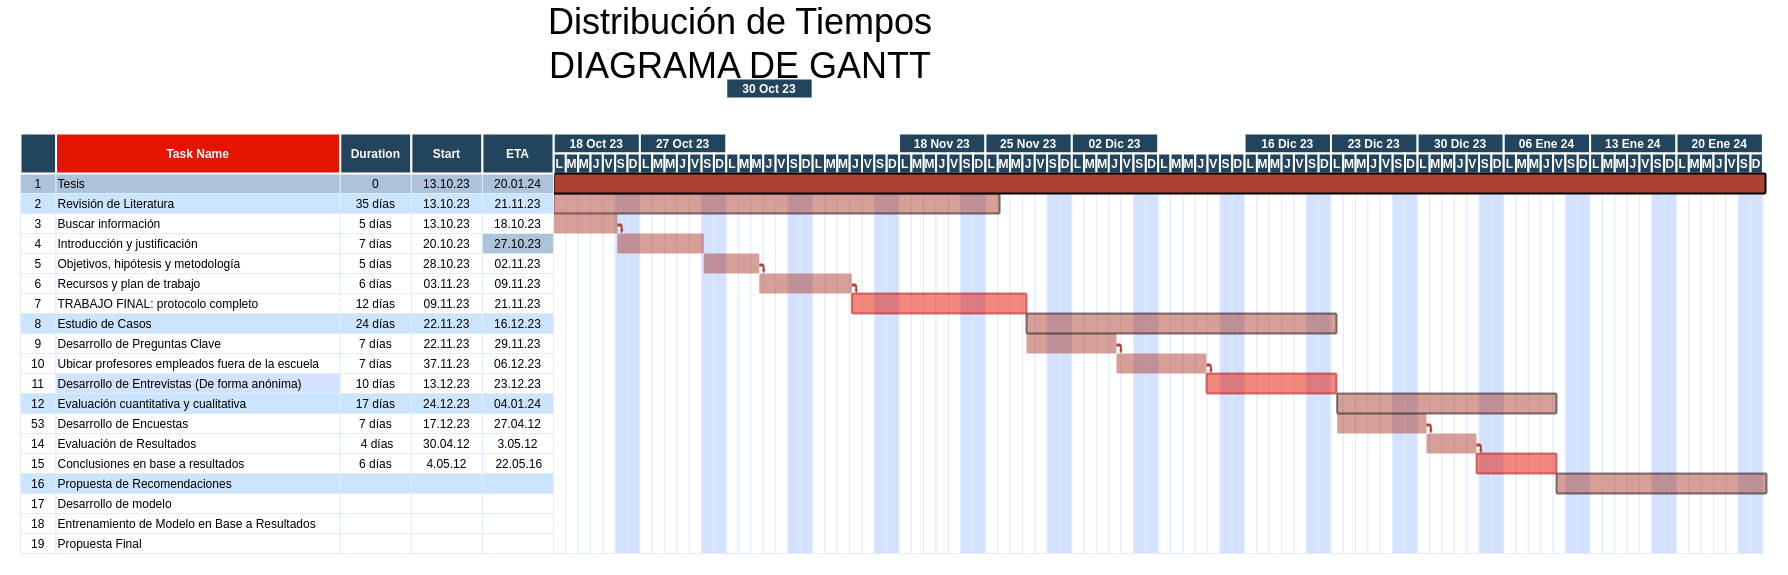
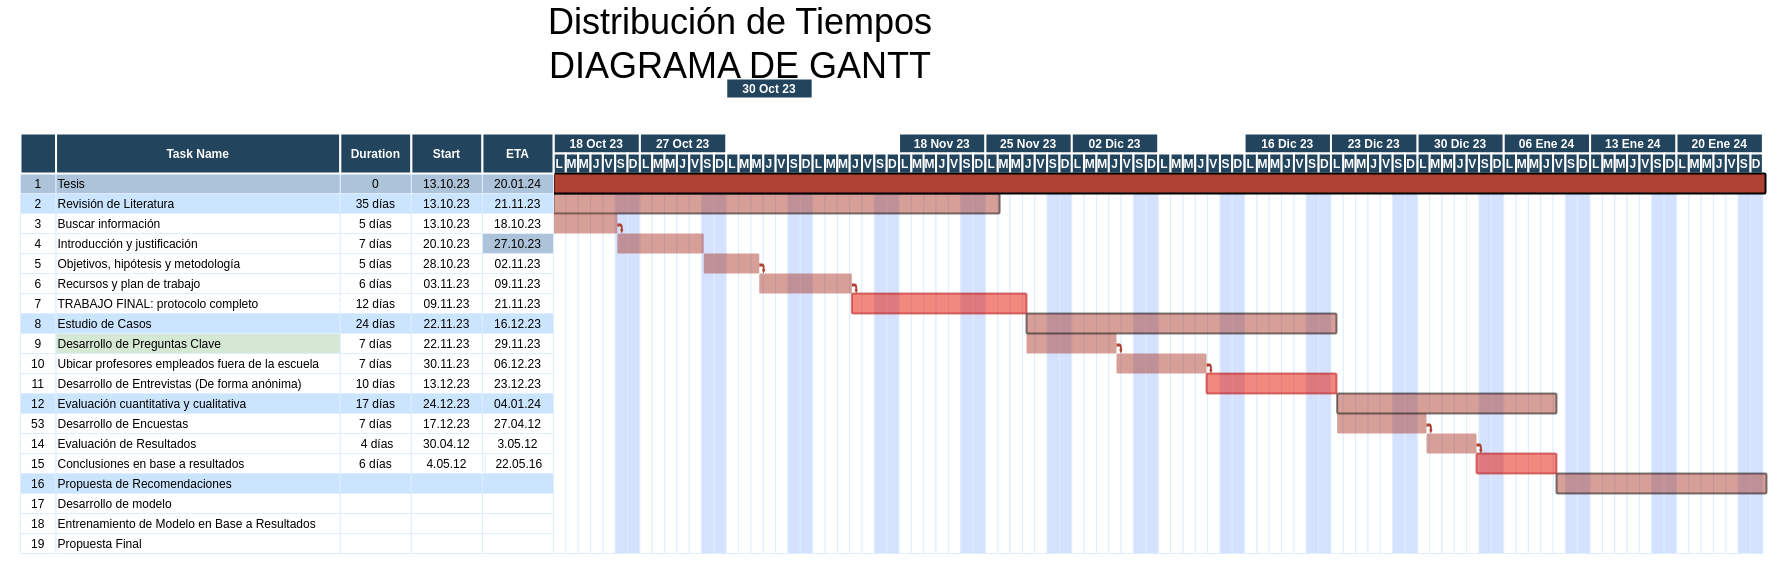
node "Task Name": fillcolor #e51400 -> #23445d
node "Desarrollo de Preguntas Clave": fillcolor #ffffff -> #d5e8d4
node "37.11.23": label "37.11.23" -> "30.11.23"
node "Desarrollo de Entrevistas (De forma anónima)": fillcolor #d4e1ff -> #ffffff
